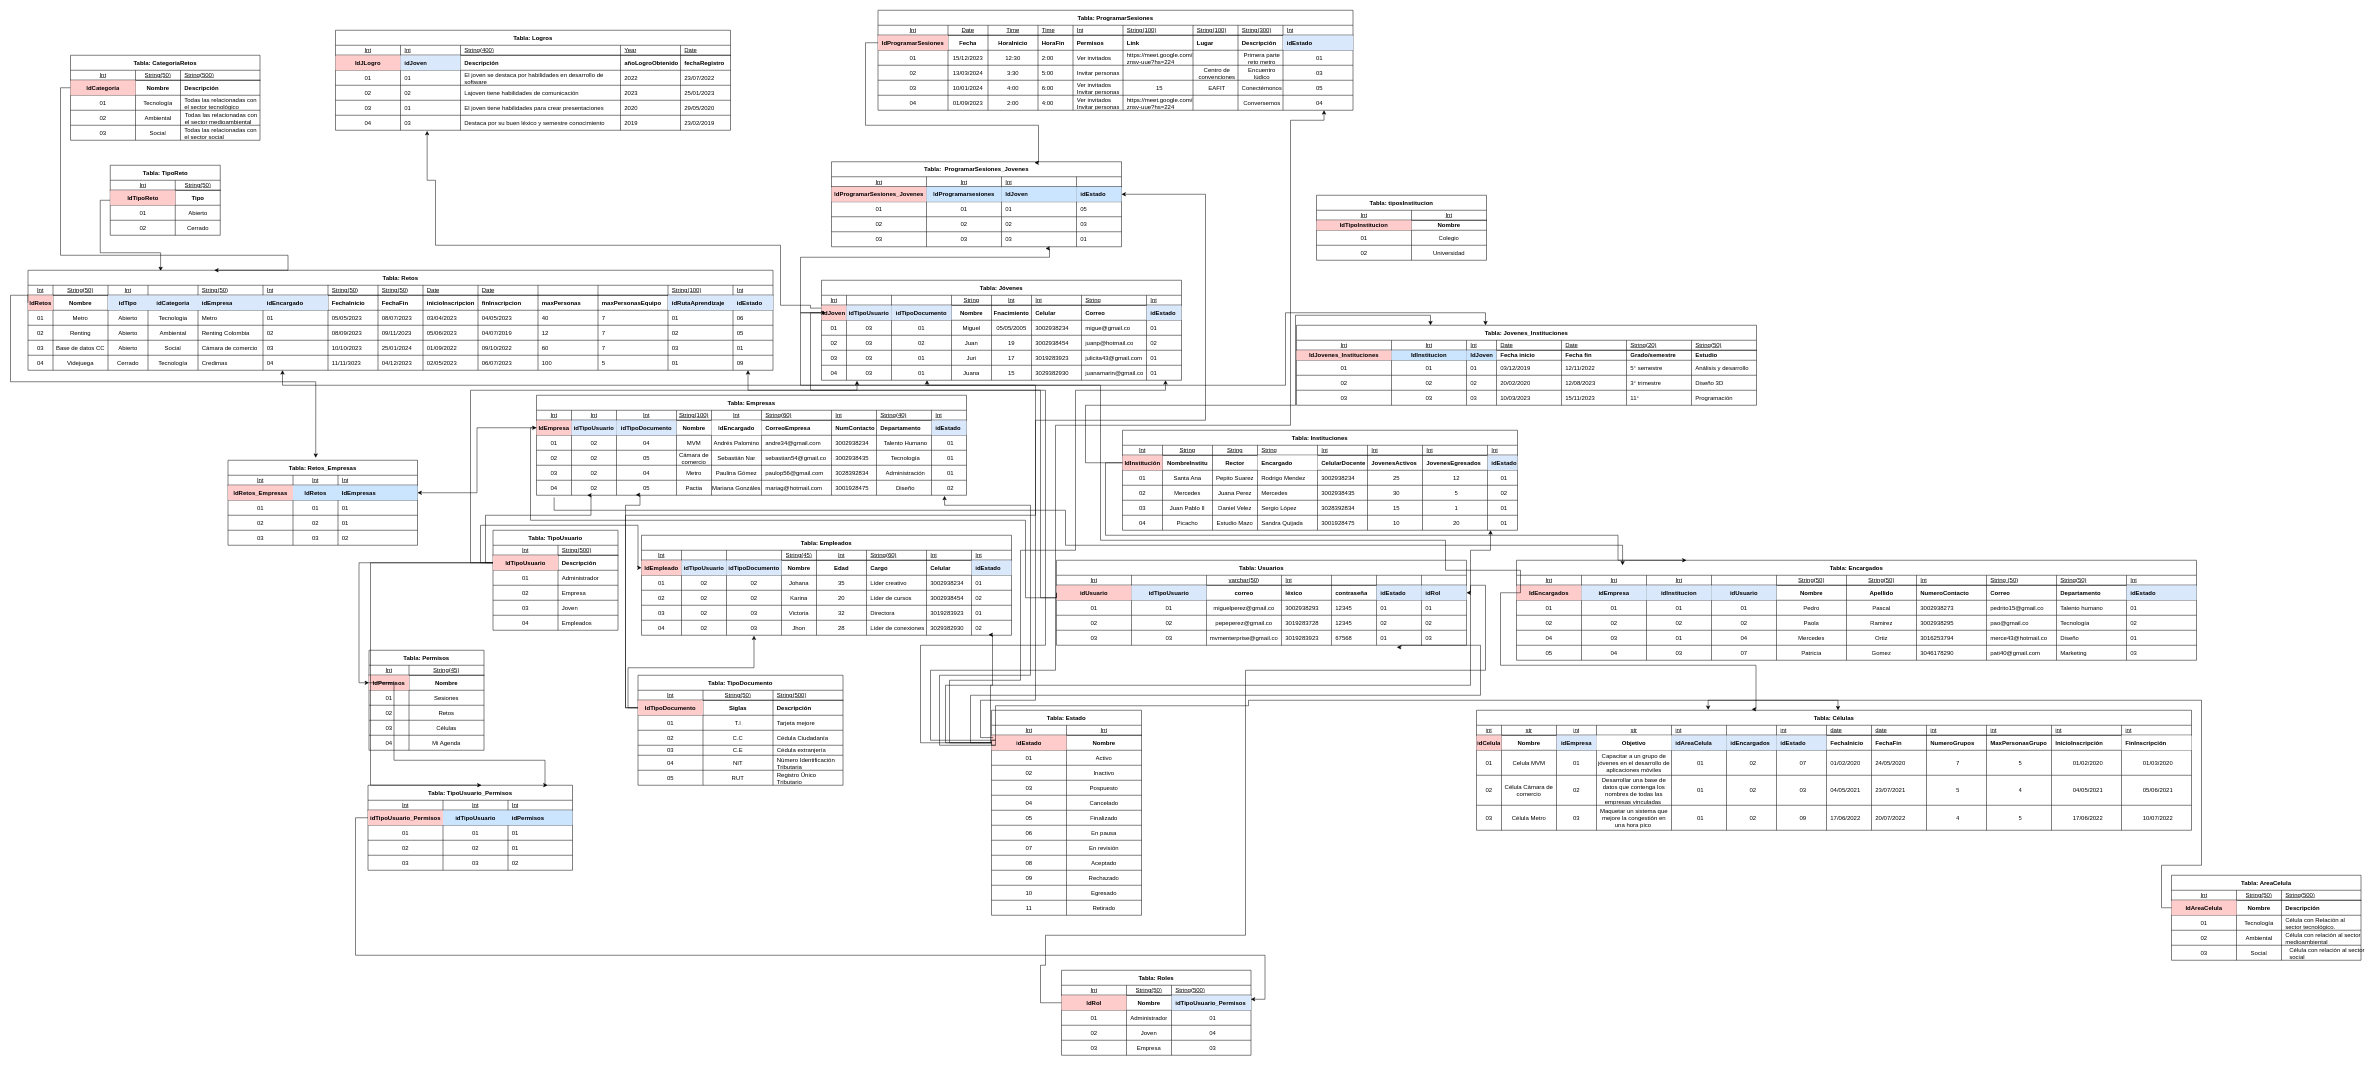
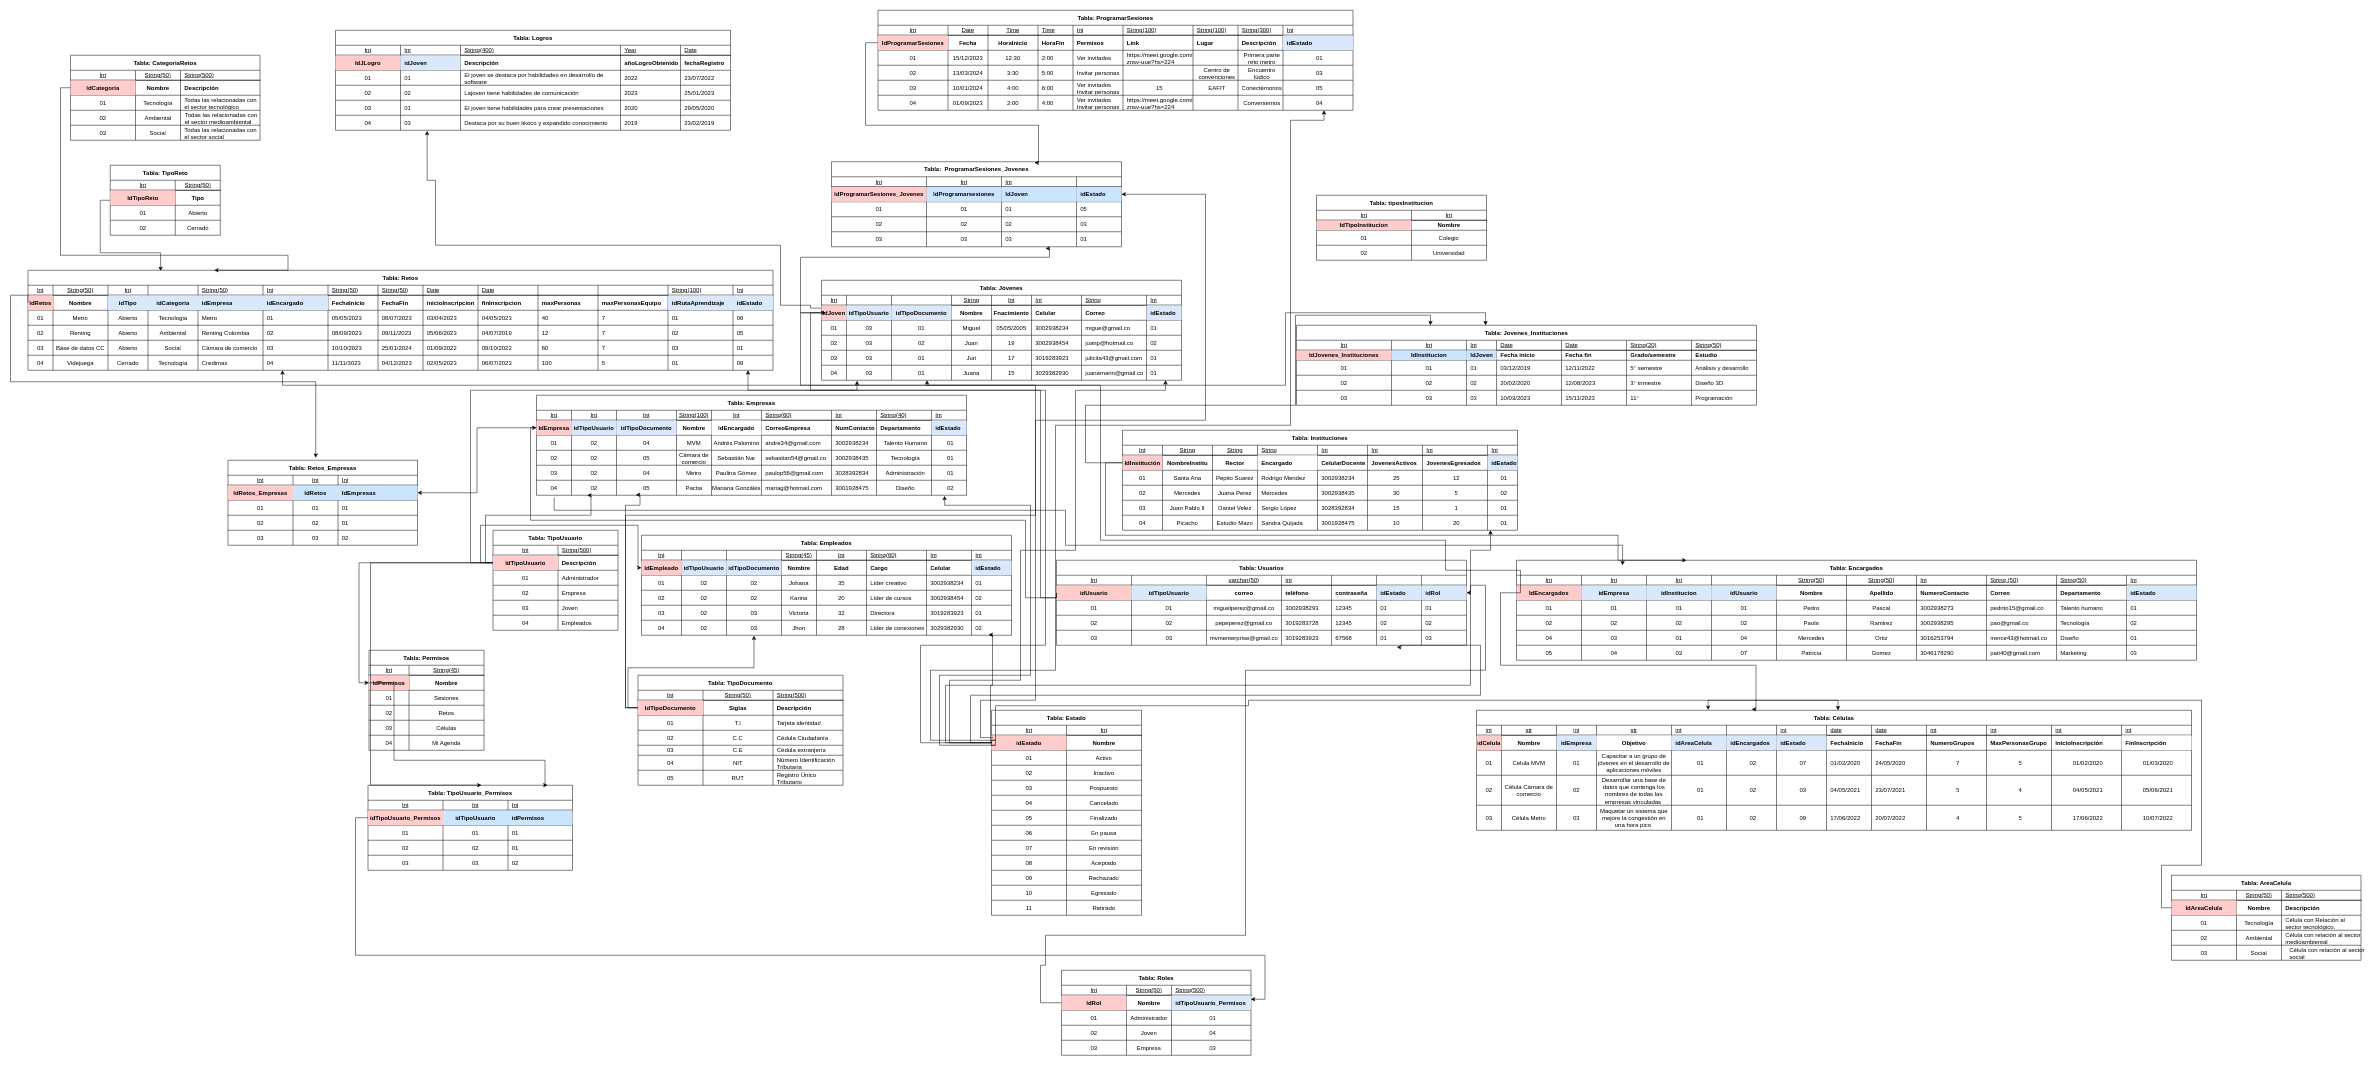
node "Destaca por su buen léxico y semestre conocimiento": label "Destaca por su buen léxico y semestre conocimiento" -> "Destaca por su buen léxico y expandido conocimiento"
node "léxico": label "léxico" -> "teléfono"
node "Tarjeta mejore": label "Tarjeta mejore" -> "Tarjeta identidad"
